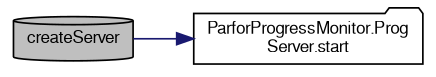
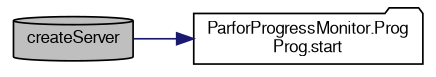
node "ParforProgressMonitor.Prog Server.start": label "ParforProgressMonitor.Prog Server.start" -> "ParforProgressMonitor.Prog Prog.start"
